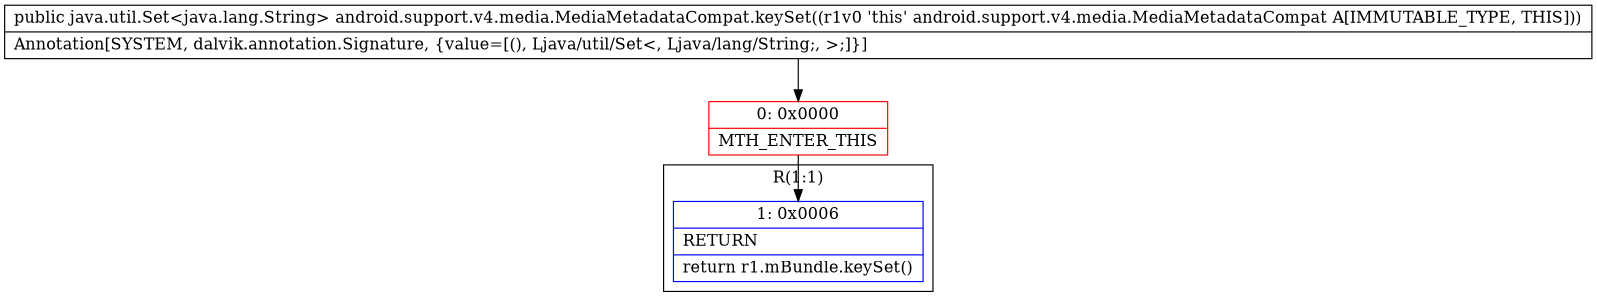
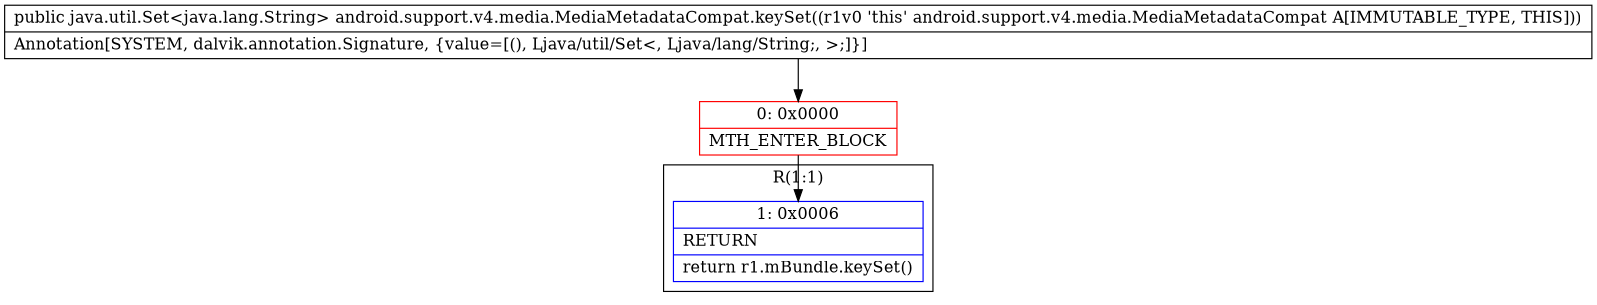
node "0: 0x0000": text "MTH_ENTER_THIS" -> "MTH_ENTER_BLOCK"
